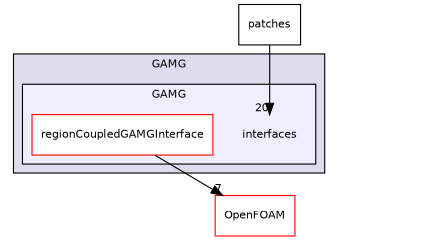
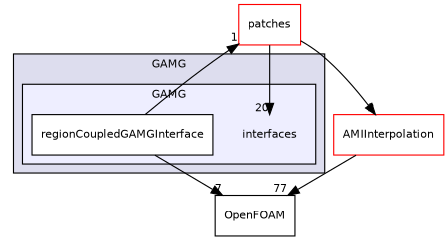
node "patches": color black -> red
edge "regionCoupledGAMGInterface" -> "patches": added
node "regionCoupledGAMGInterface": color red -> black
node "AMIInterpolation": added
node "OpenFOAM": color red -> black
